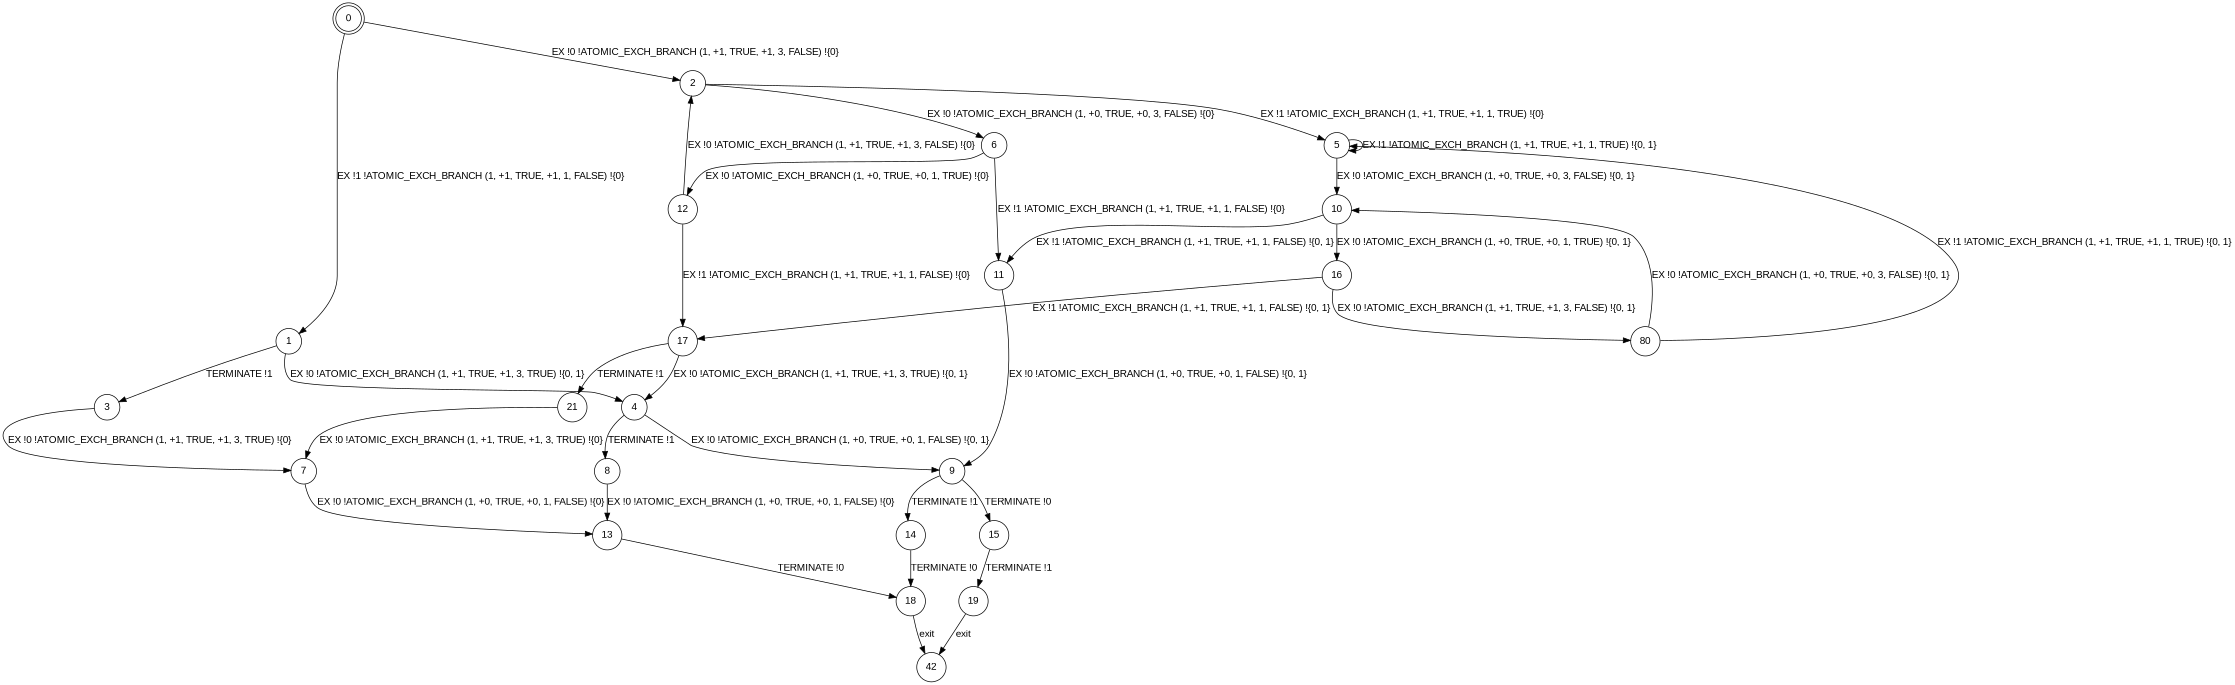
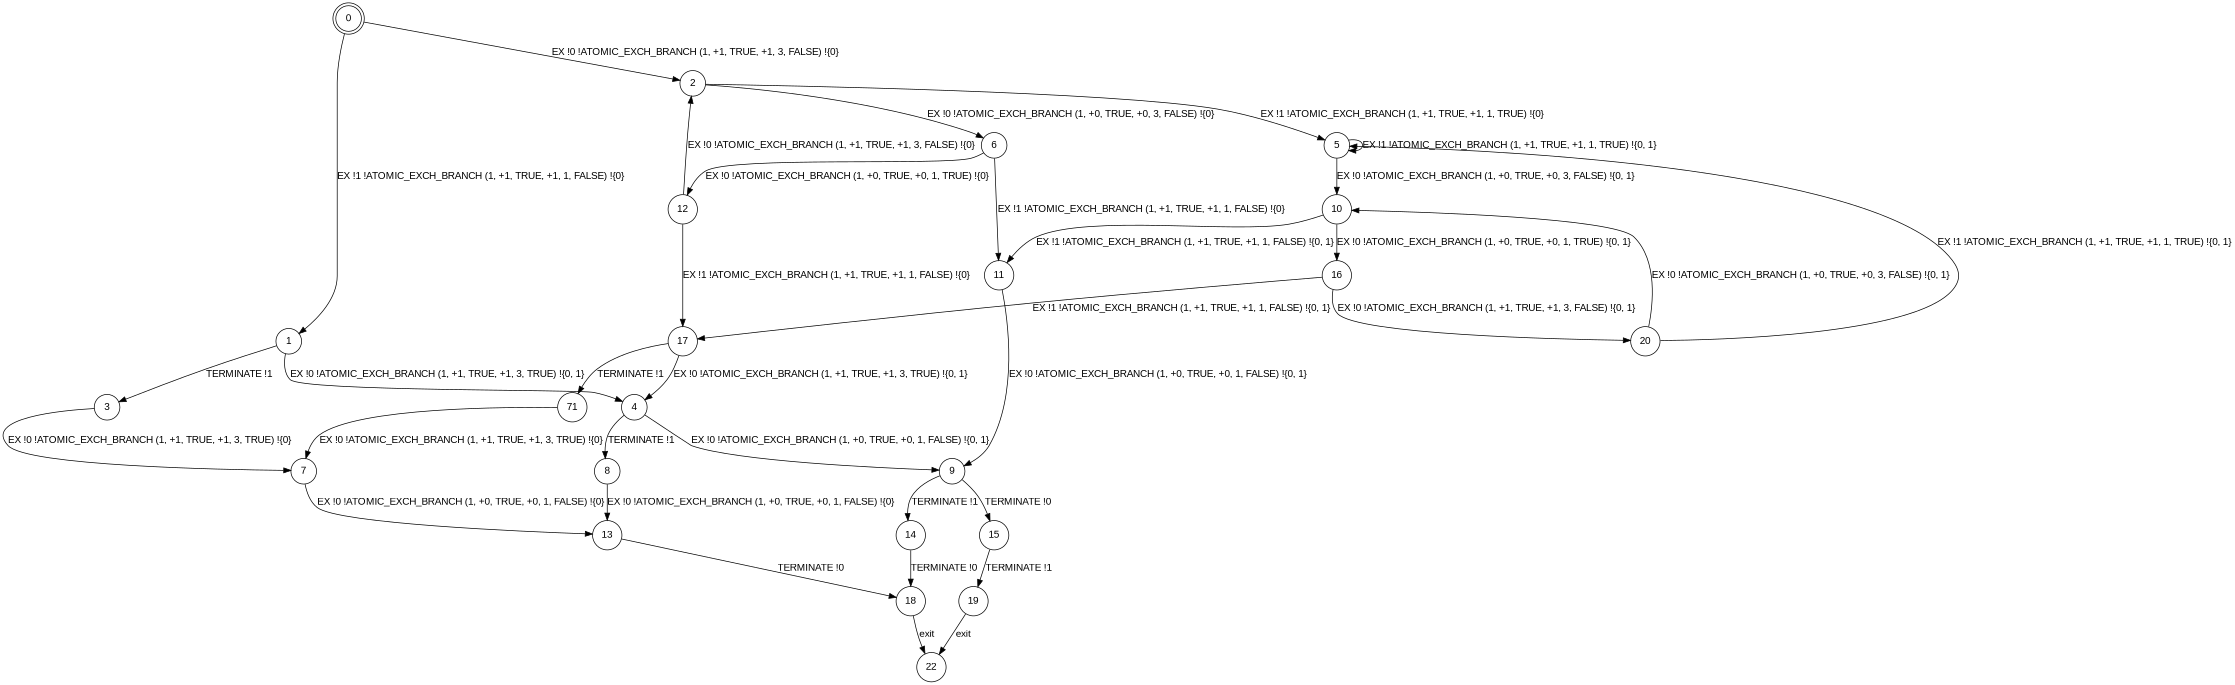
node "80": label "80" -> "20"
node "21": label "21" -> "71"
node "42": label "42" -> "22"
